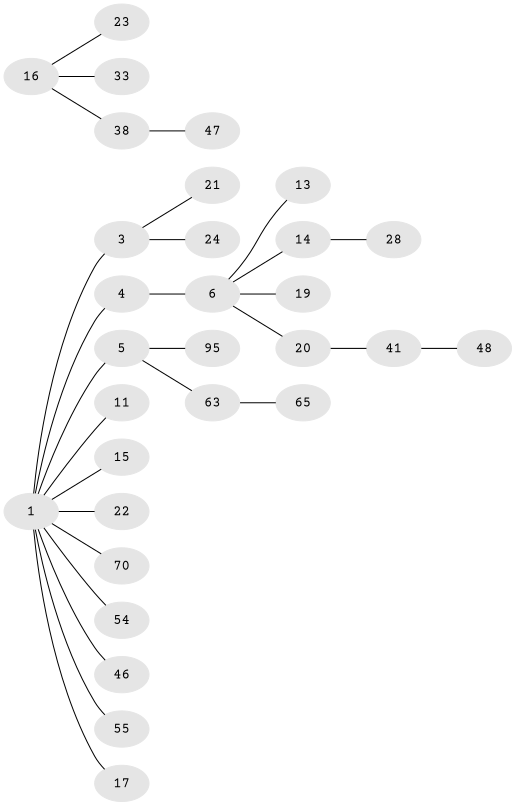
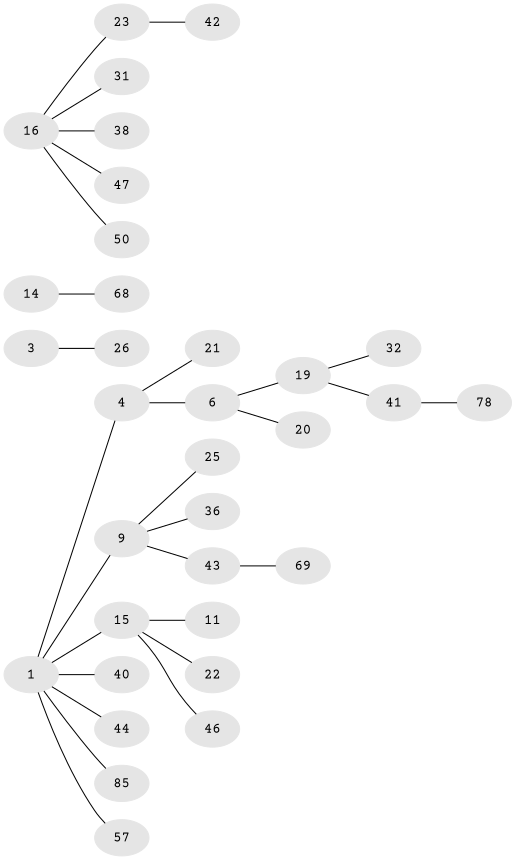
node "42": added
node "33": label "33" -> "31"
edge "38" -- "47": now "16" -- "47"
node "13": removed
edge "21" -- "3": now "21" -- "4"
node "50": added
node "24": label "24" -> "26"
node "28": label "28" -> "68"
edge "14" -- "6": removed
node "5": label "5" -> "9"
node "95": label "95" -> "25"
edge "20" -- "41": now "19" -- "41"
node "32": added
node "48": label "48" -> "78"
edge "3" -- "1": removed
node "63": label "63" -> "43"
node "65": label "65" -> "69"
edge "11" -- "1": now "11" -- "15"
edge "1" -- "22": now "15" -- "22"
node "36": added
node "70": label "70" -> "40"
edge "1" -- "46": now "15" -- "46"
node "54": label "54" -> "44"
node "55": label "55" -> "85"
node "17": label "17" -> "57"
